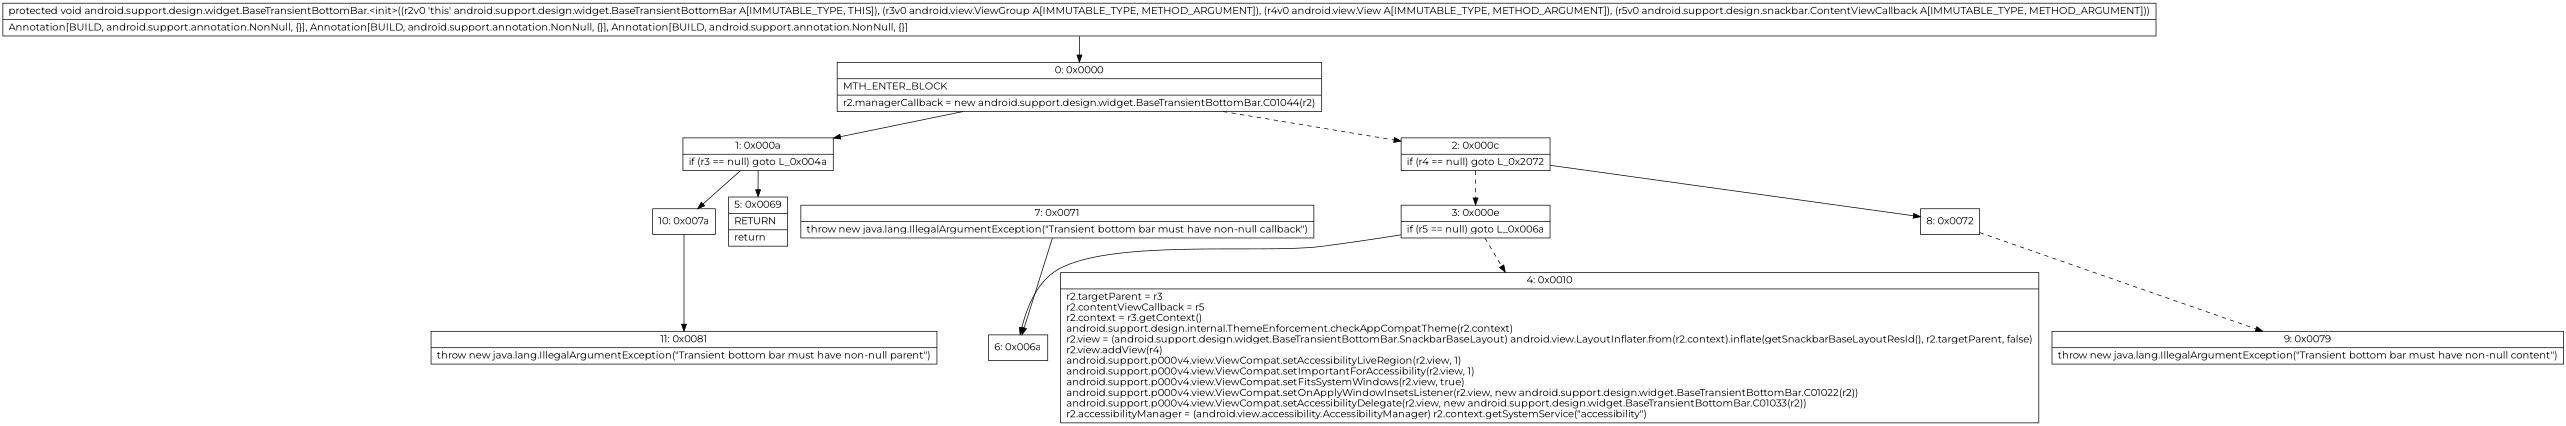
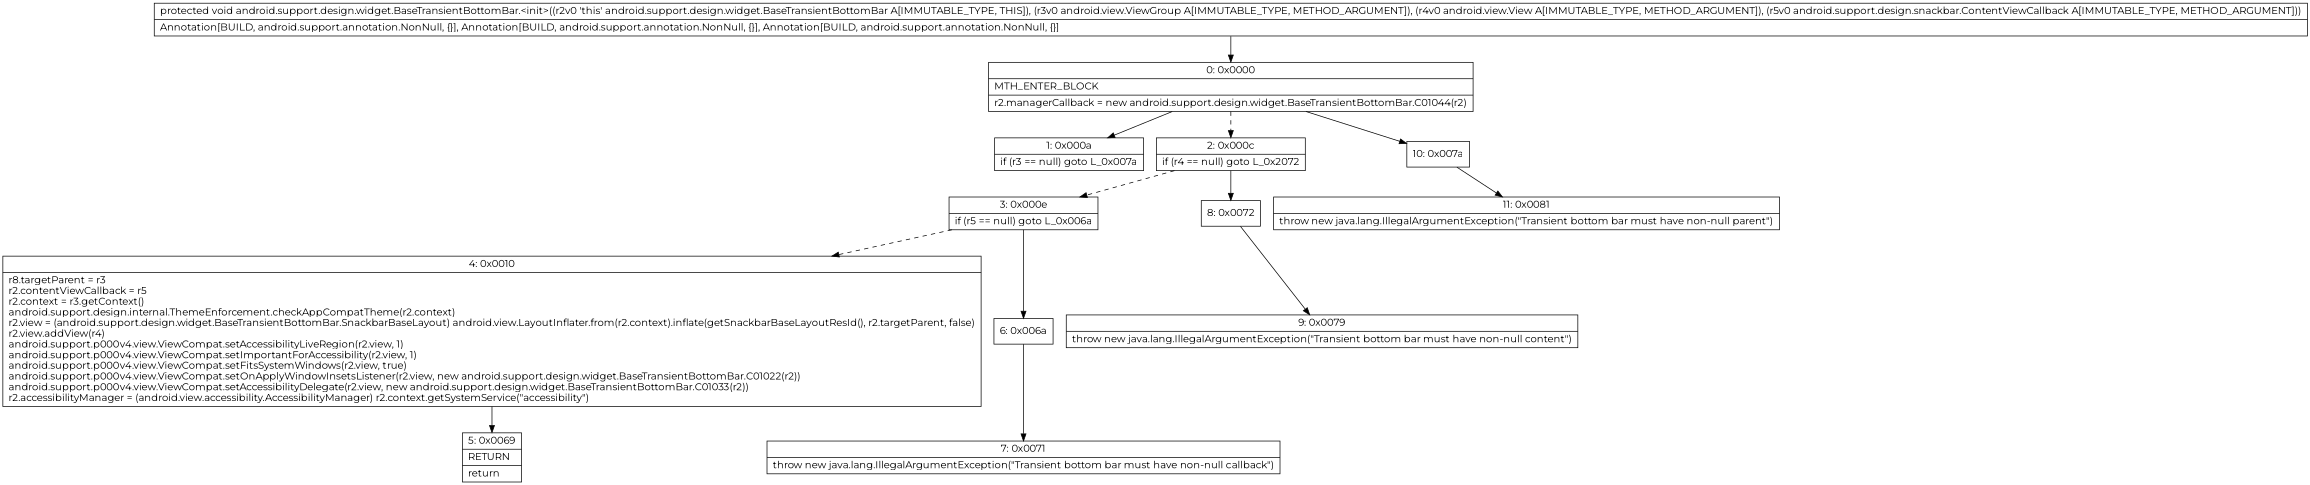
node "1: 0x000a": text "if (r3 == null) goto L_0x004a" -> "if (r3 == null) goto L_0x007a"
edge "1: 0x000a" -> "5: 0x0069": now "4: 0x0010" -> "5: 0x0069"
edge "1: 0x000a" -> "10: 0x007a": now "0: 0x0000" -> "10: 0x007a"
edge "7: 0x0071" -> "6: 0x006a": reversed
edge "8: 0x0072" -> "9: 0x0079": style dashed -> solid
node "4: 0x0010": text "r2.targetParent = r3" -> "r8.targetParent = r3"
